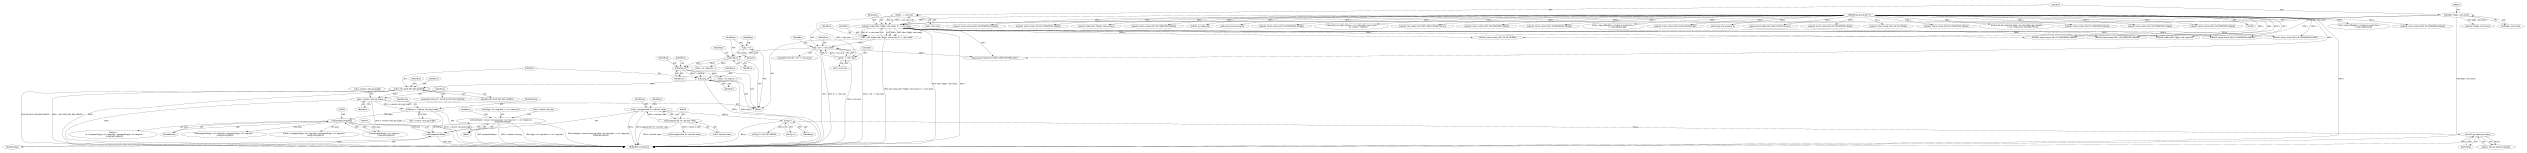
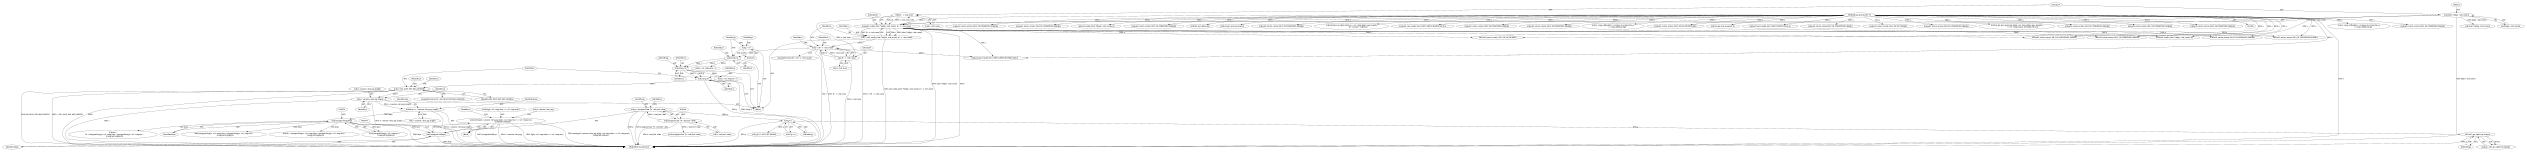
edge "(Call,(unsigned long)keya)" -> "(MethodReturn,static int)": added, label "DDG: keya"
